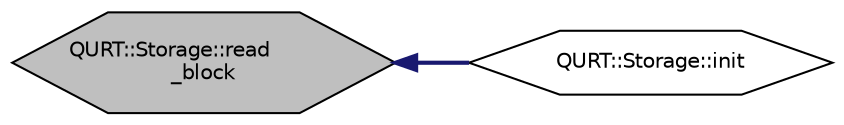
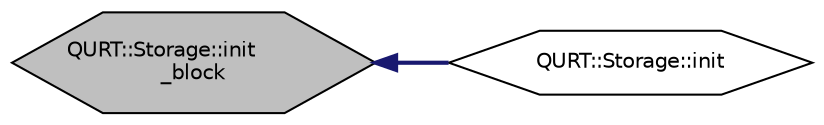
node "QURT::Storage::read _block": label "QURT::Storage::read _block" -> "QURT::Storage::init _block"
